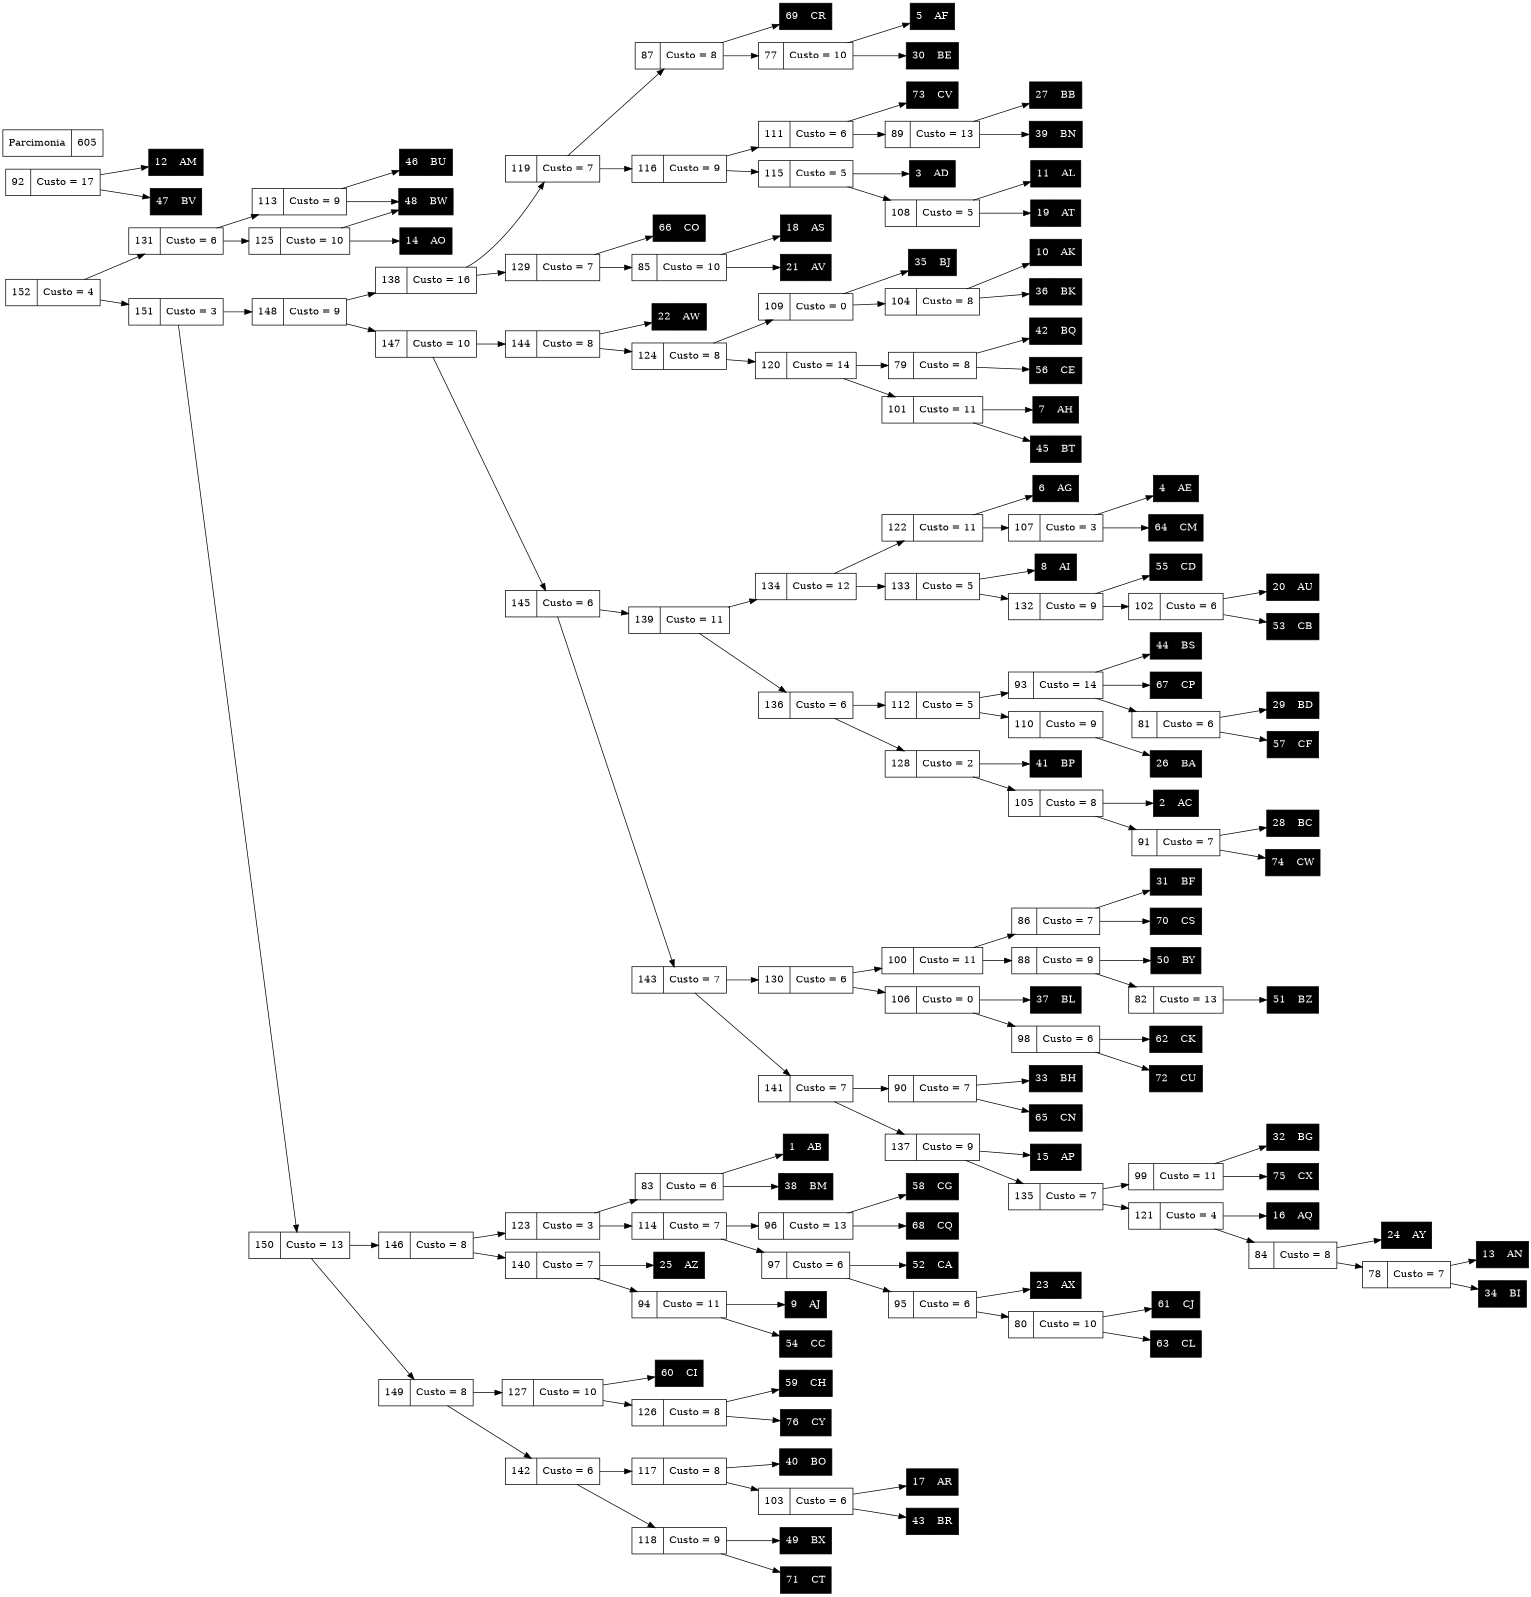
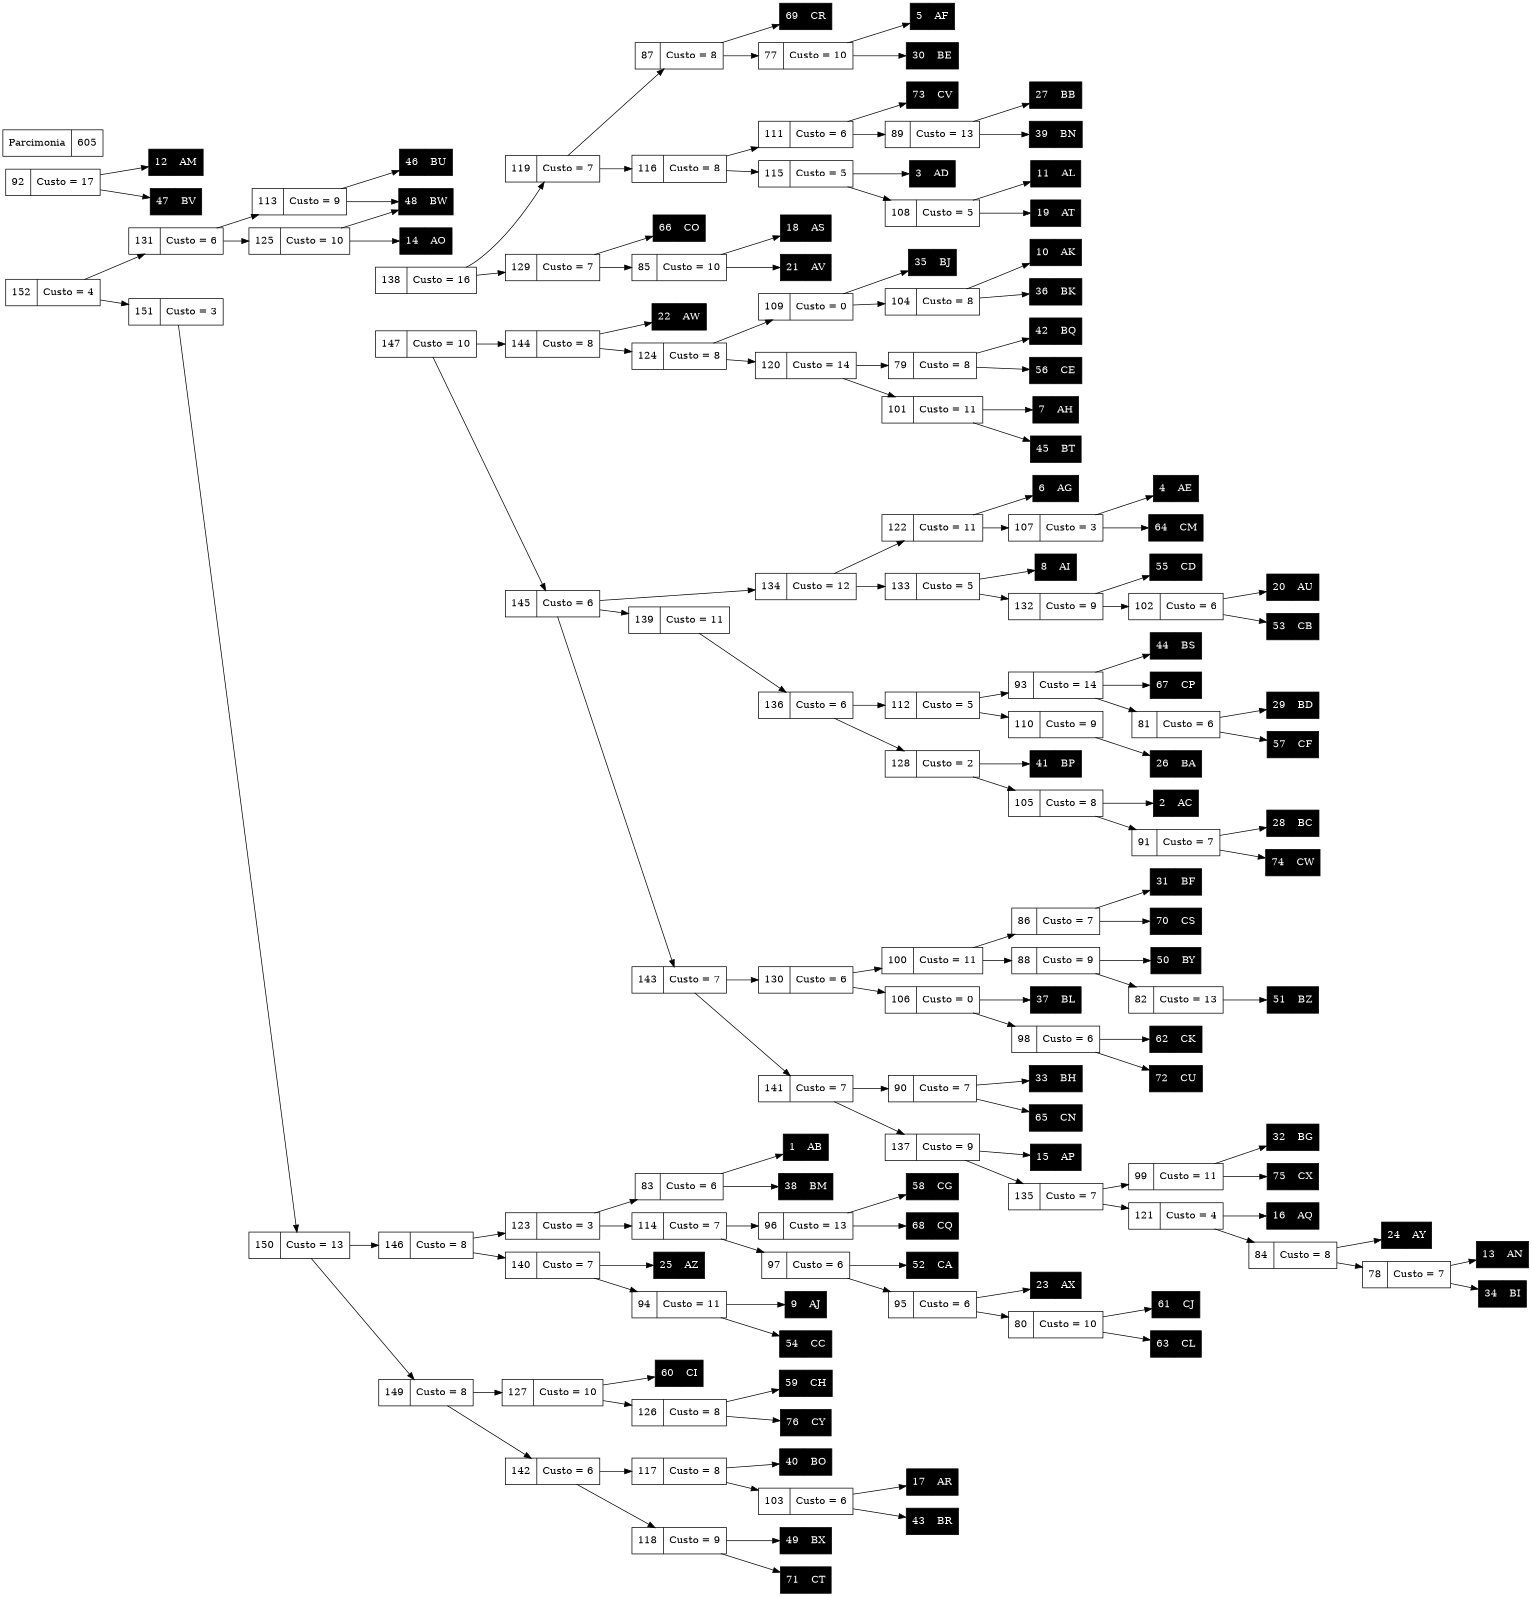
node "116": text "Custo = 9" -> "Custo = 8"
node "148": removed
edge "139" -> "134": now "145" -> "134"
